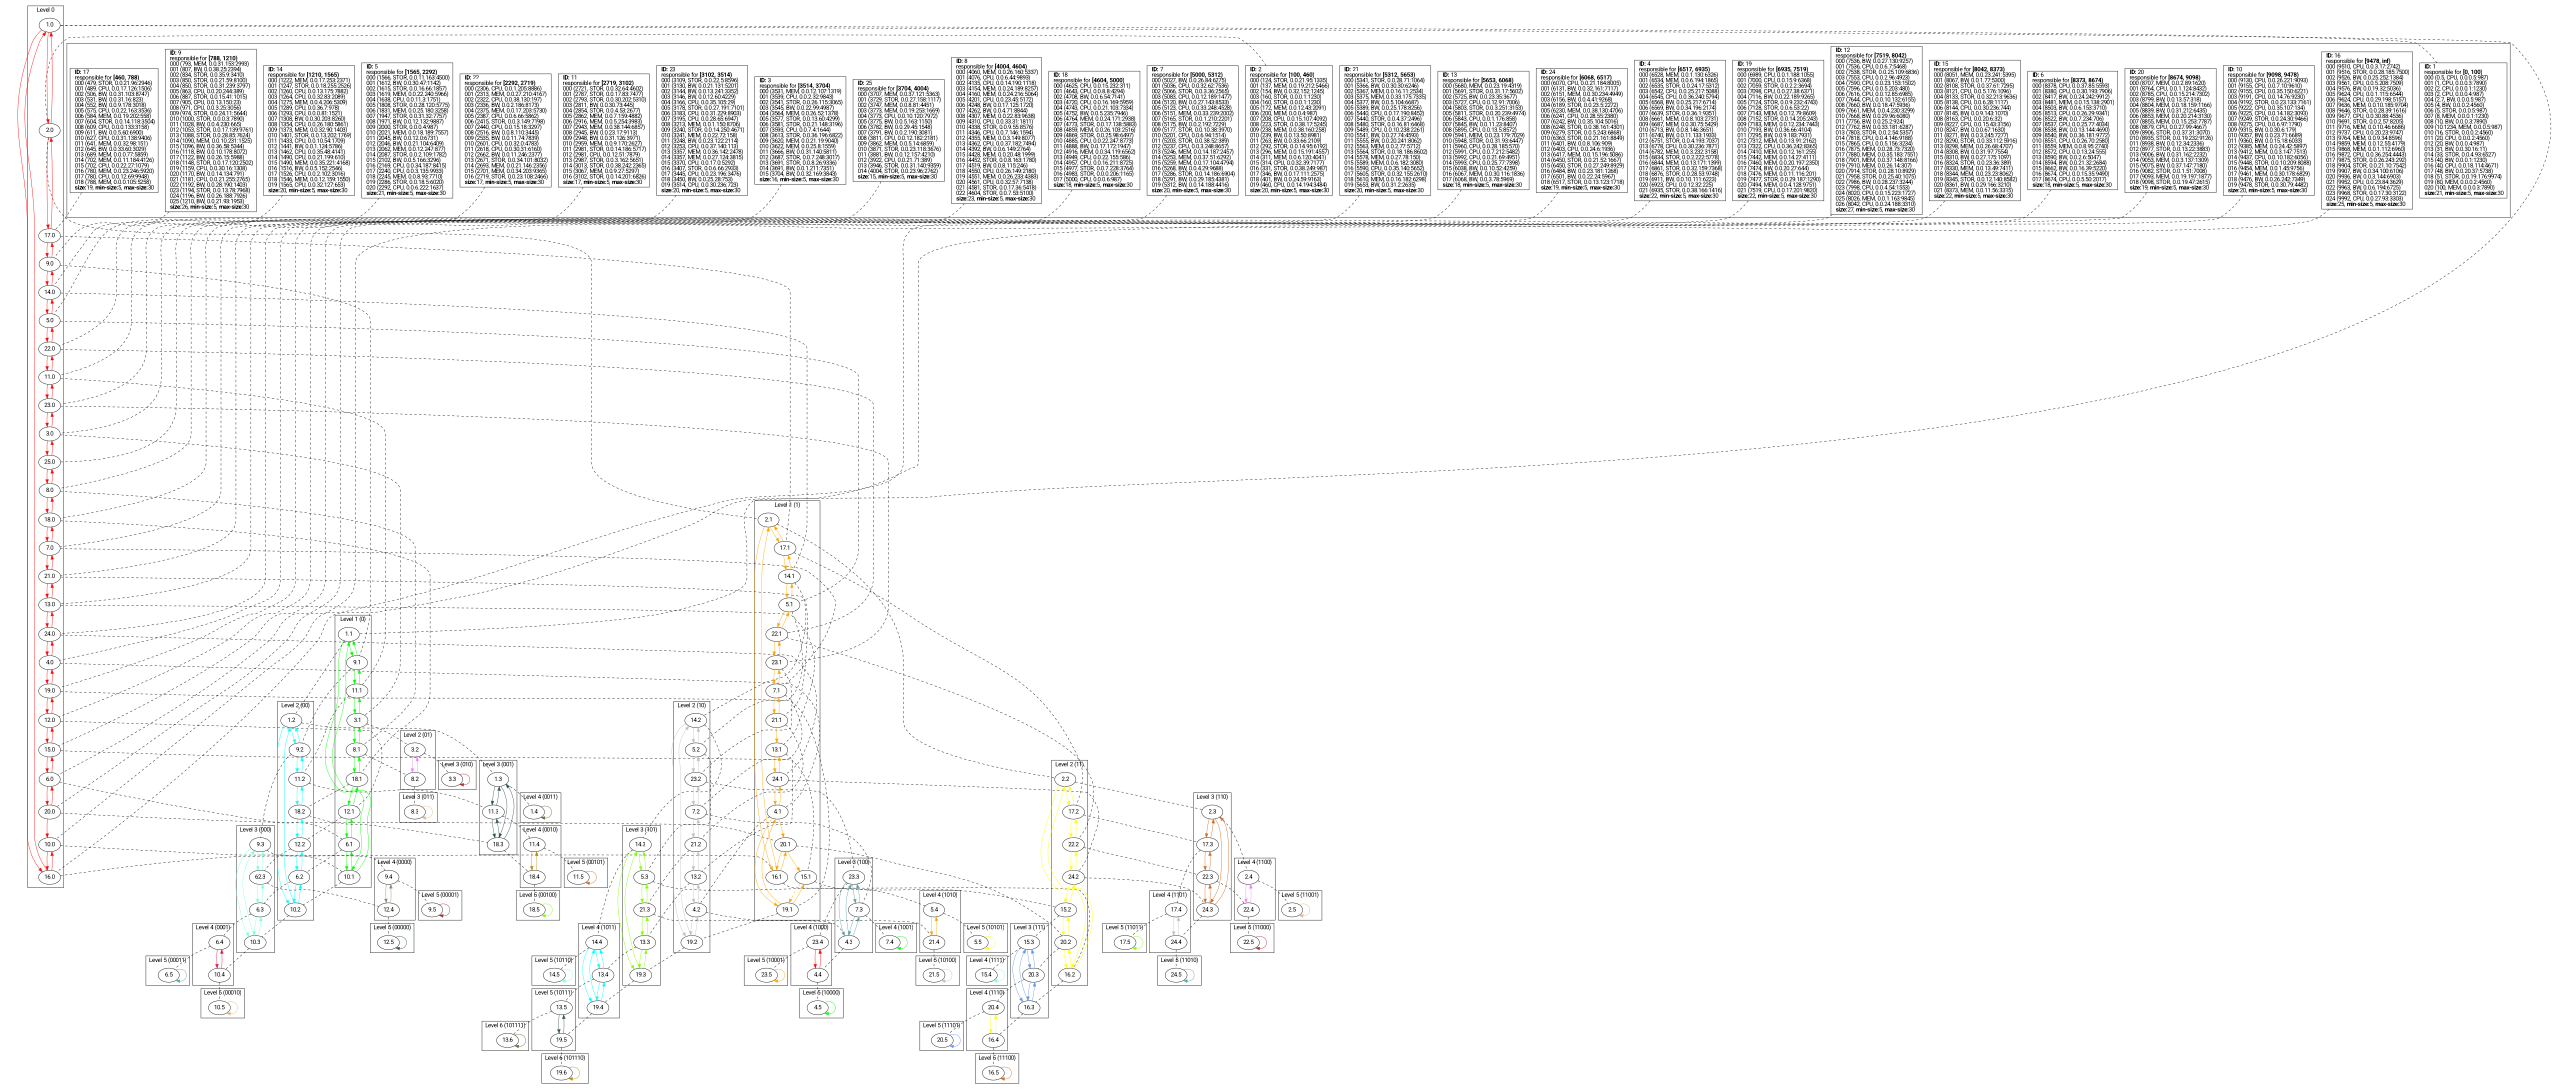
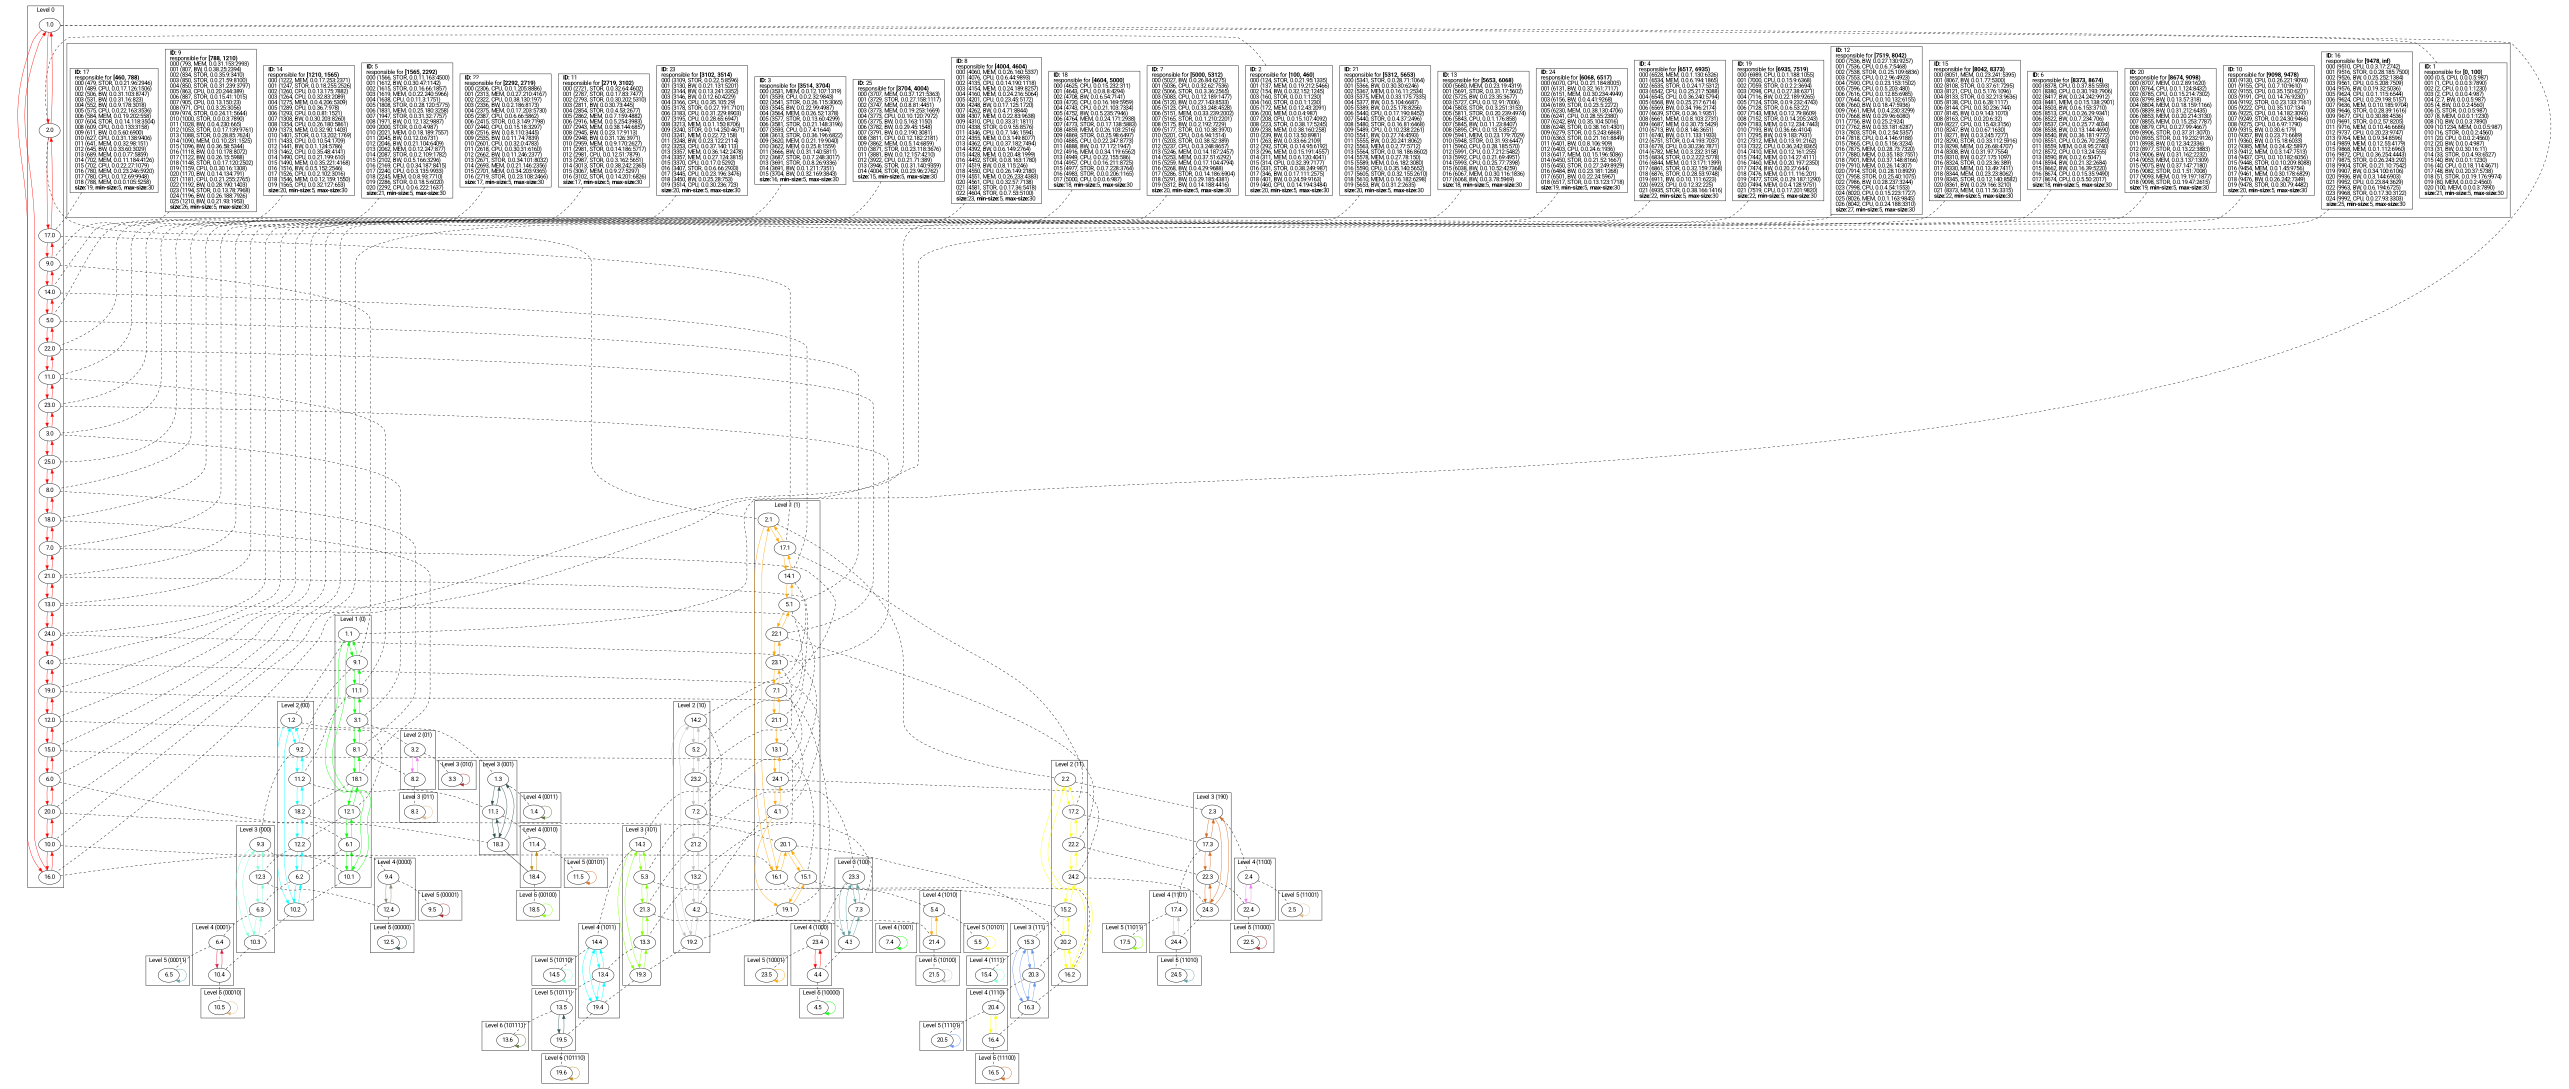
cluster "Level 3 (110)": label "Level 3 (110)" -> "Level 3 (190)"
edge "4.1" -> "20.1": now "15.1" -> "20.1"
edge "10.0" -> "20.0": added
edge "18.3" -- "18.4": style dashed -> solid
edge "19.1" -> "4.1": removed
node "62.3": label "62.3" -> "12.3"
edge "15.1" -> "19.1": style dashed -> solid
edge "7.3" -- "7.4": removed
